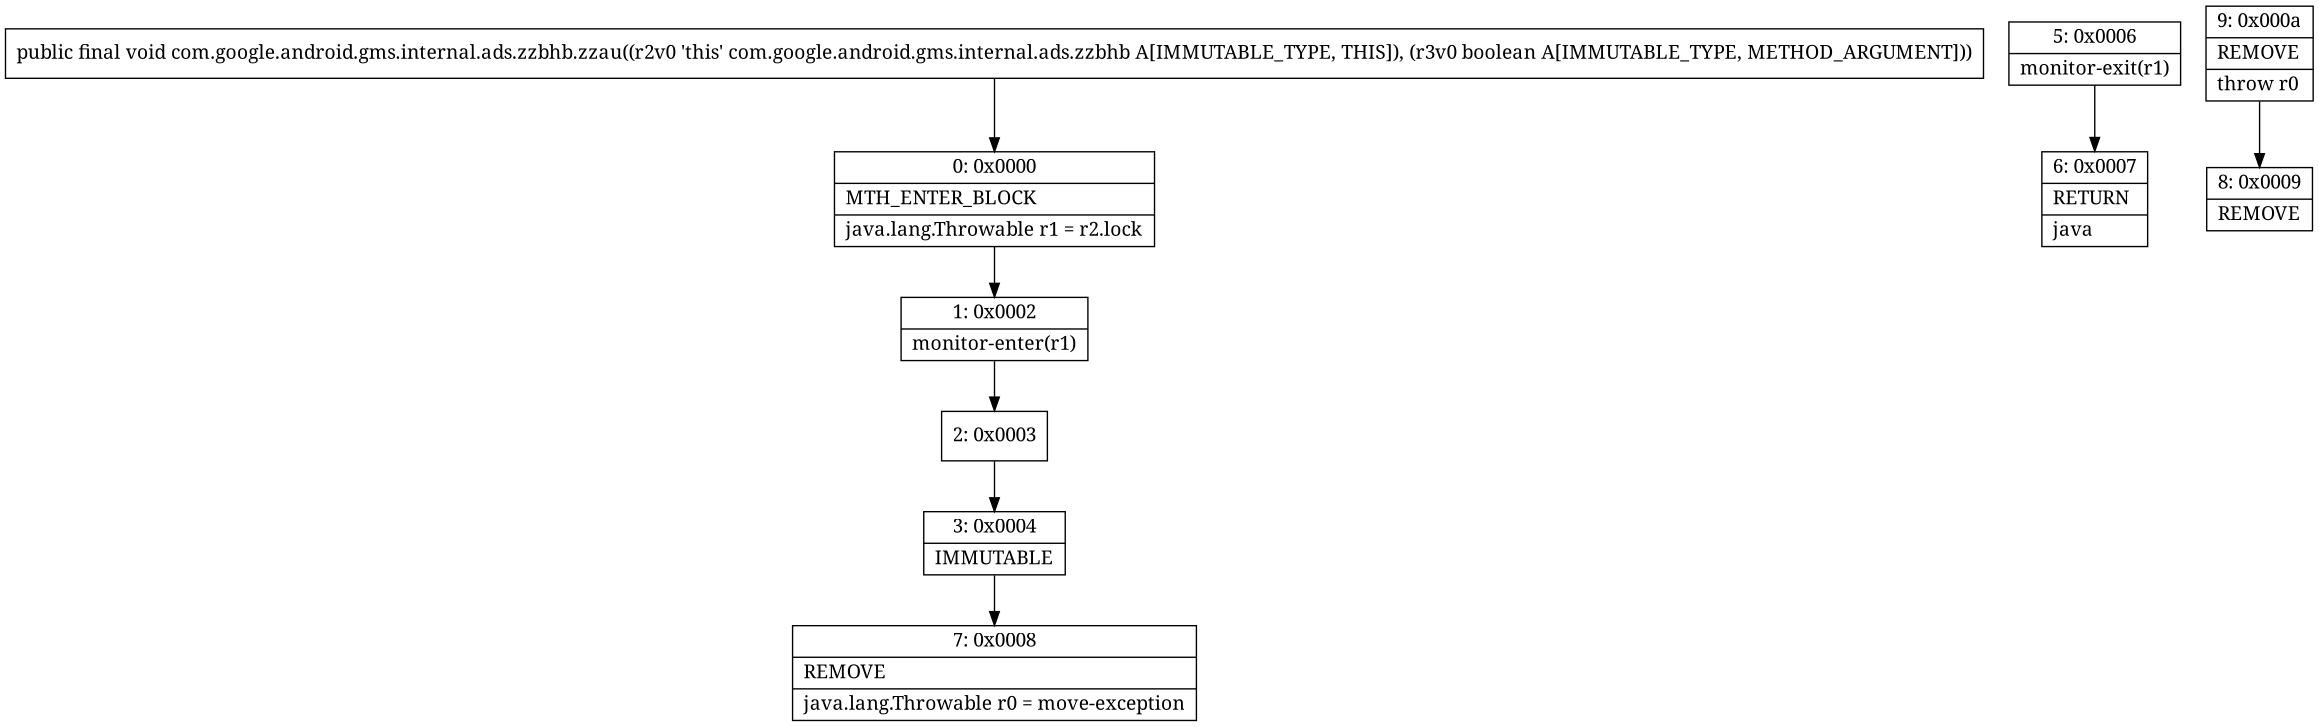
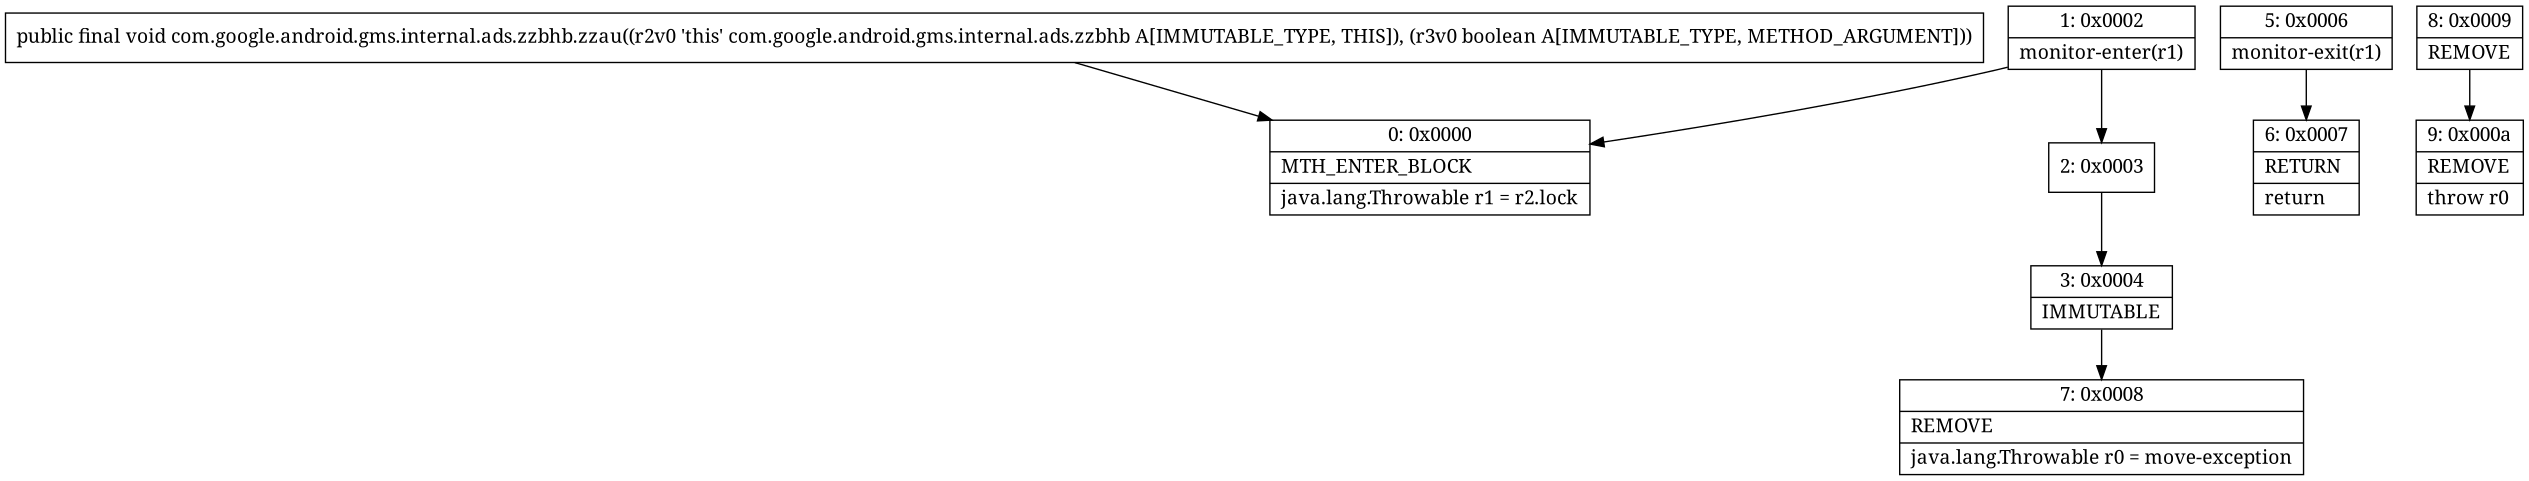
edge "9: 0x000a" -> "8: 0x0009": reversed
node "6: 0x0007": text "java" -> "return"
edge "0: 0x0000" -> "1: 0x0002": reversed
